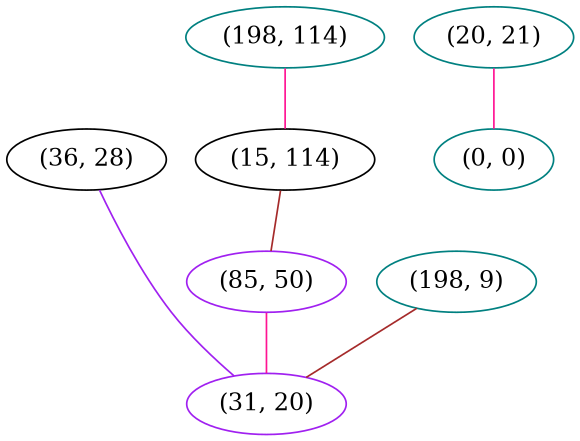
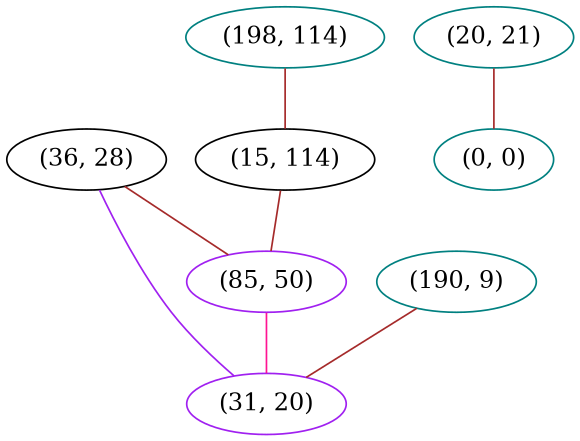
edge "(198, 114)" -- "(15, 114)": color deeppink -> brown
edge "(20, 21)" -- "(0, 0)": color deeppink -> brown
edge "(36, 28)" -- "(85, 50)": added
node "(198, 9)": label "(198, 9)" -> "(190, 9)"
